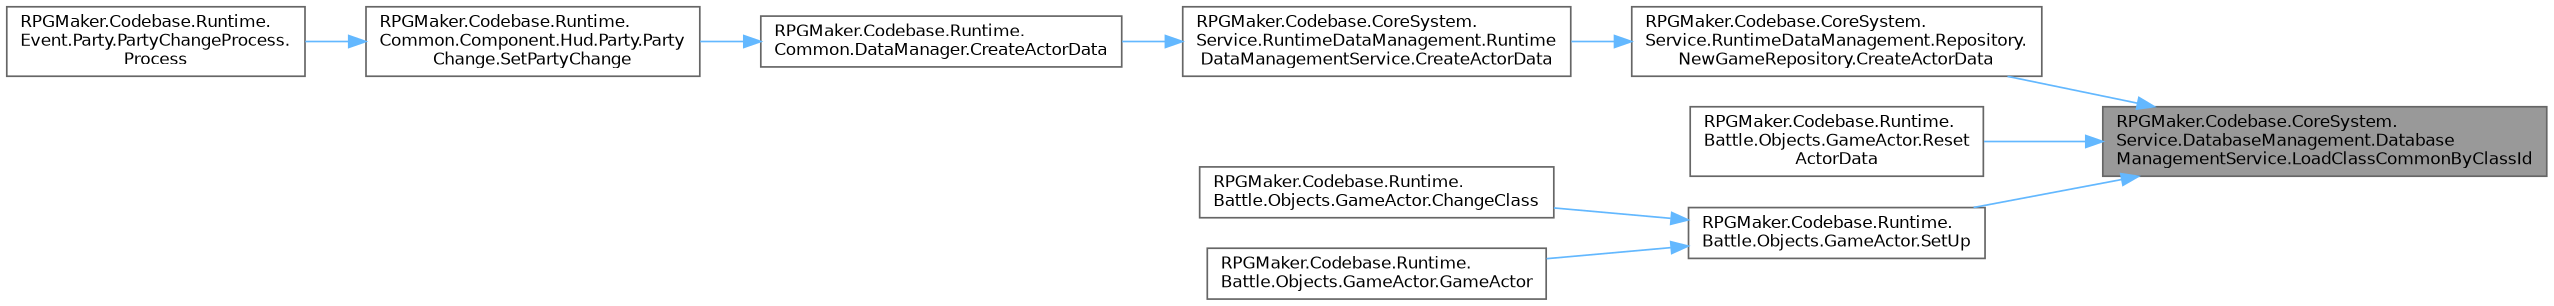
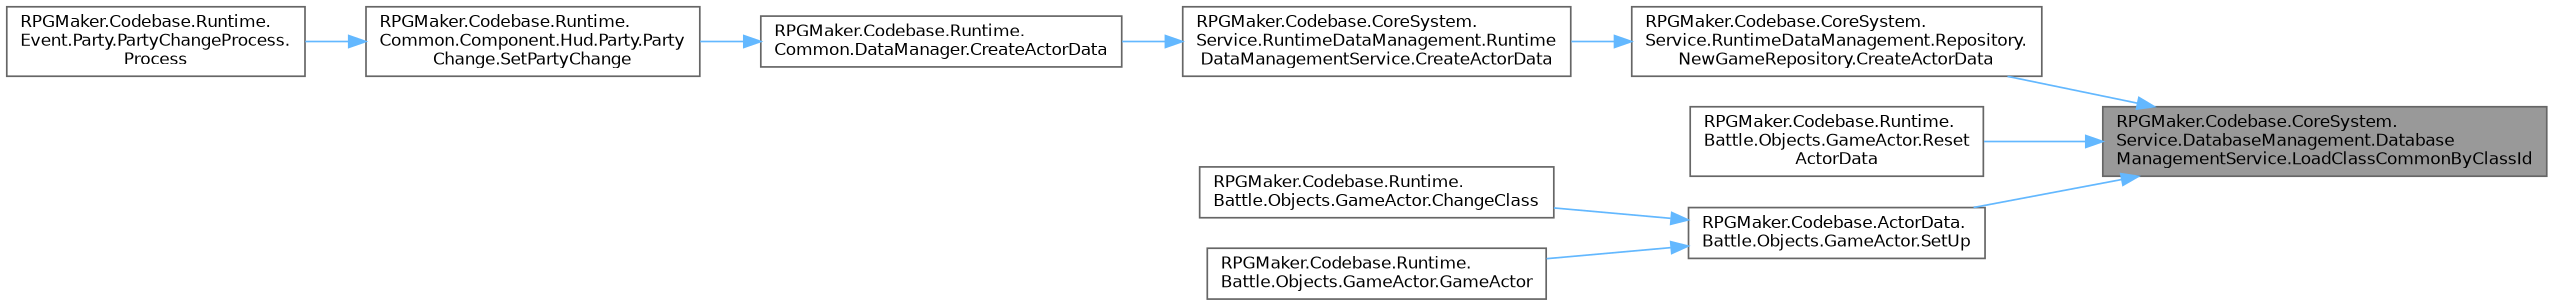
node "RPGMaker.Codebase.Runtime. Battle.Objects.GameActor.SetUp": label "RPGMaker.Codebase.Runtime. Battle.Objects.GameActor.SetUp" -> "RPGMaker.Codebase.ActorData. Battle.Objects.GameActor.SetUp"
